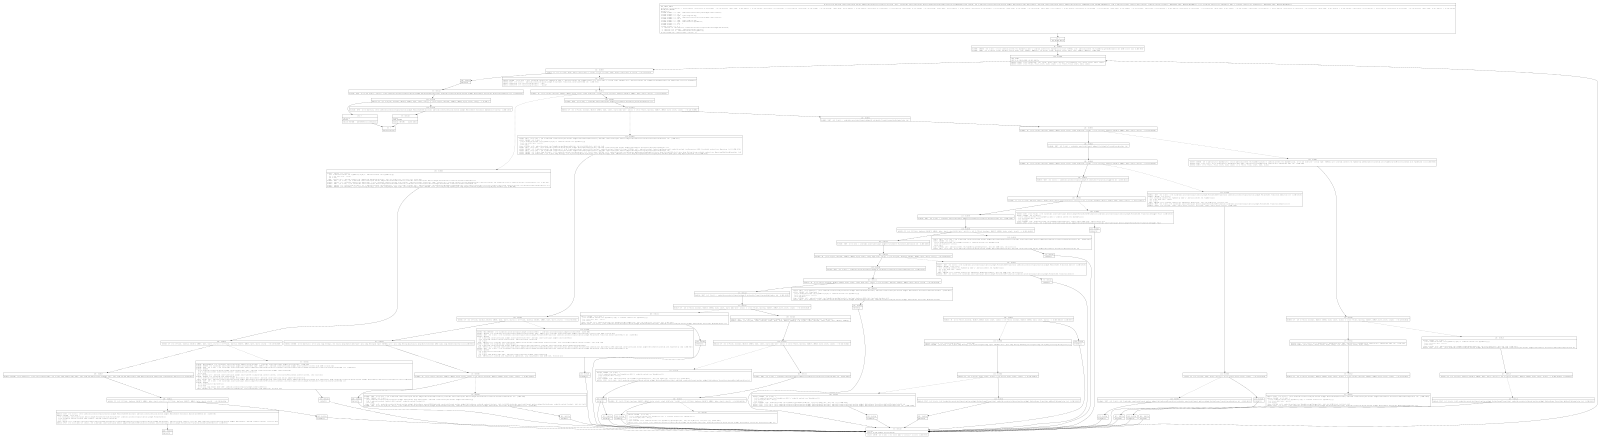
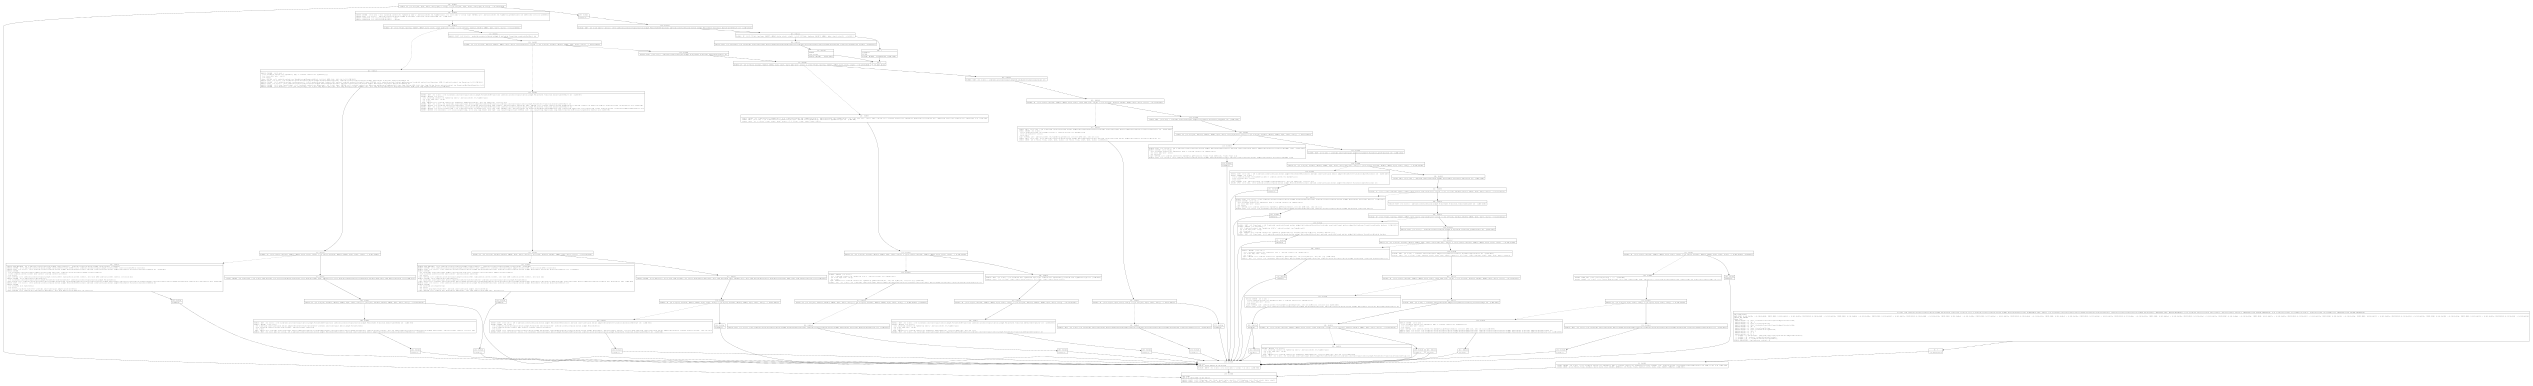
edge "100: 0x0005" -> "101: 0x0007": reversed
edge "181: 0x013e" -> "165: 0x013e": added
